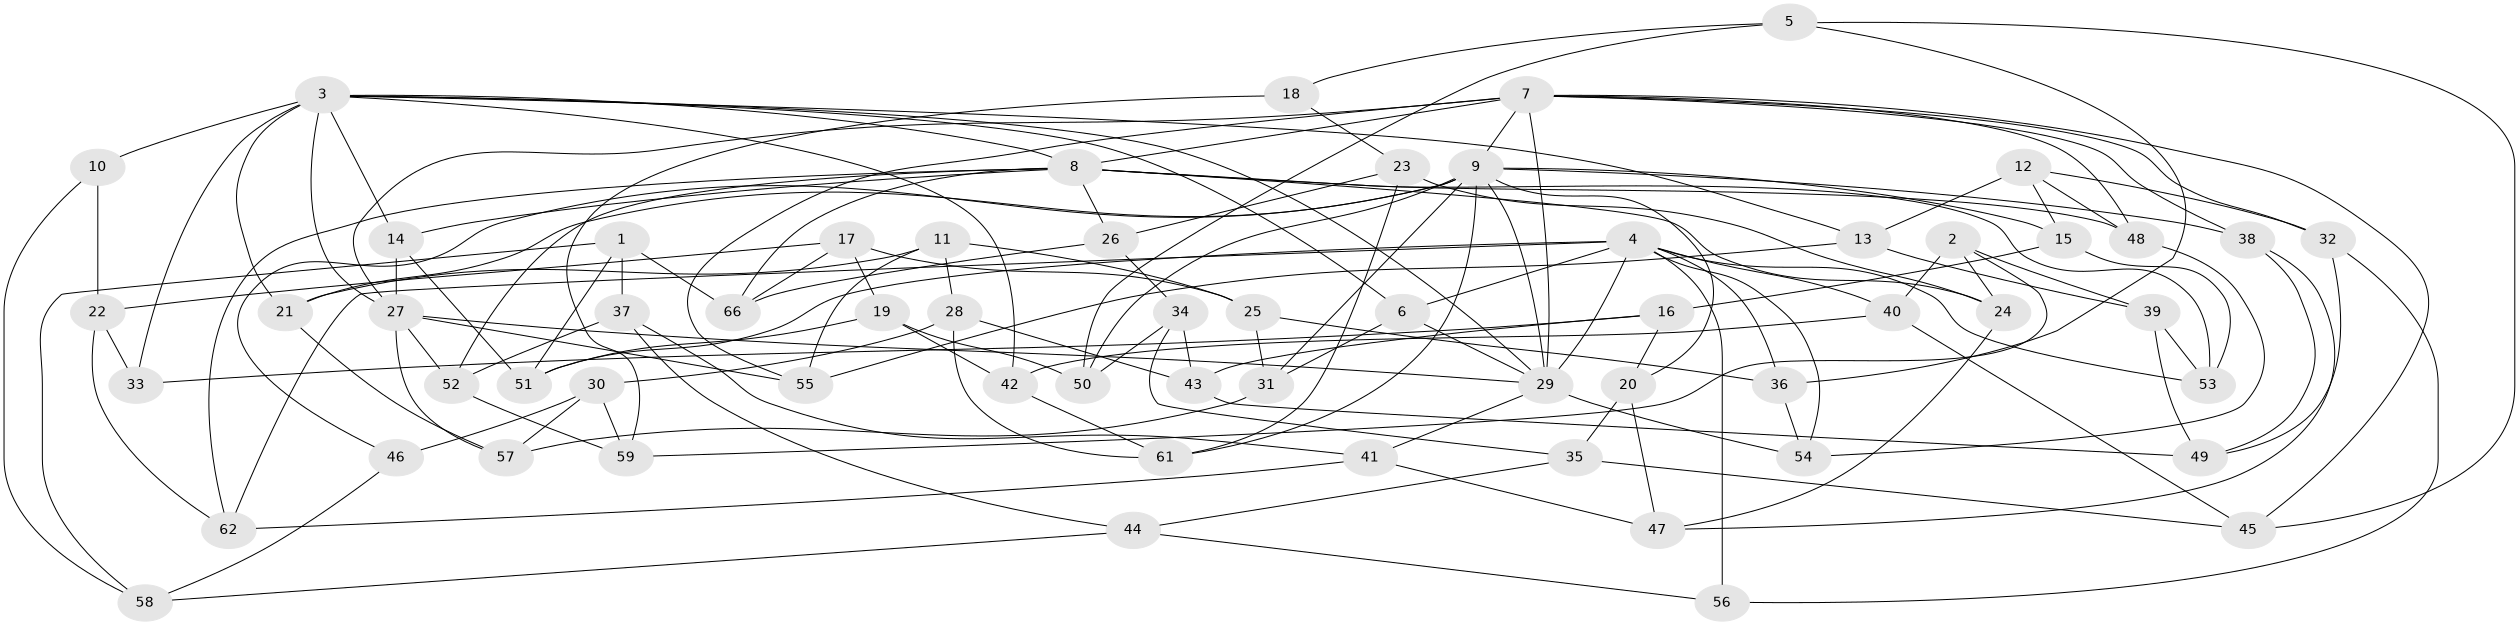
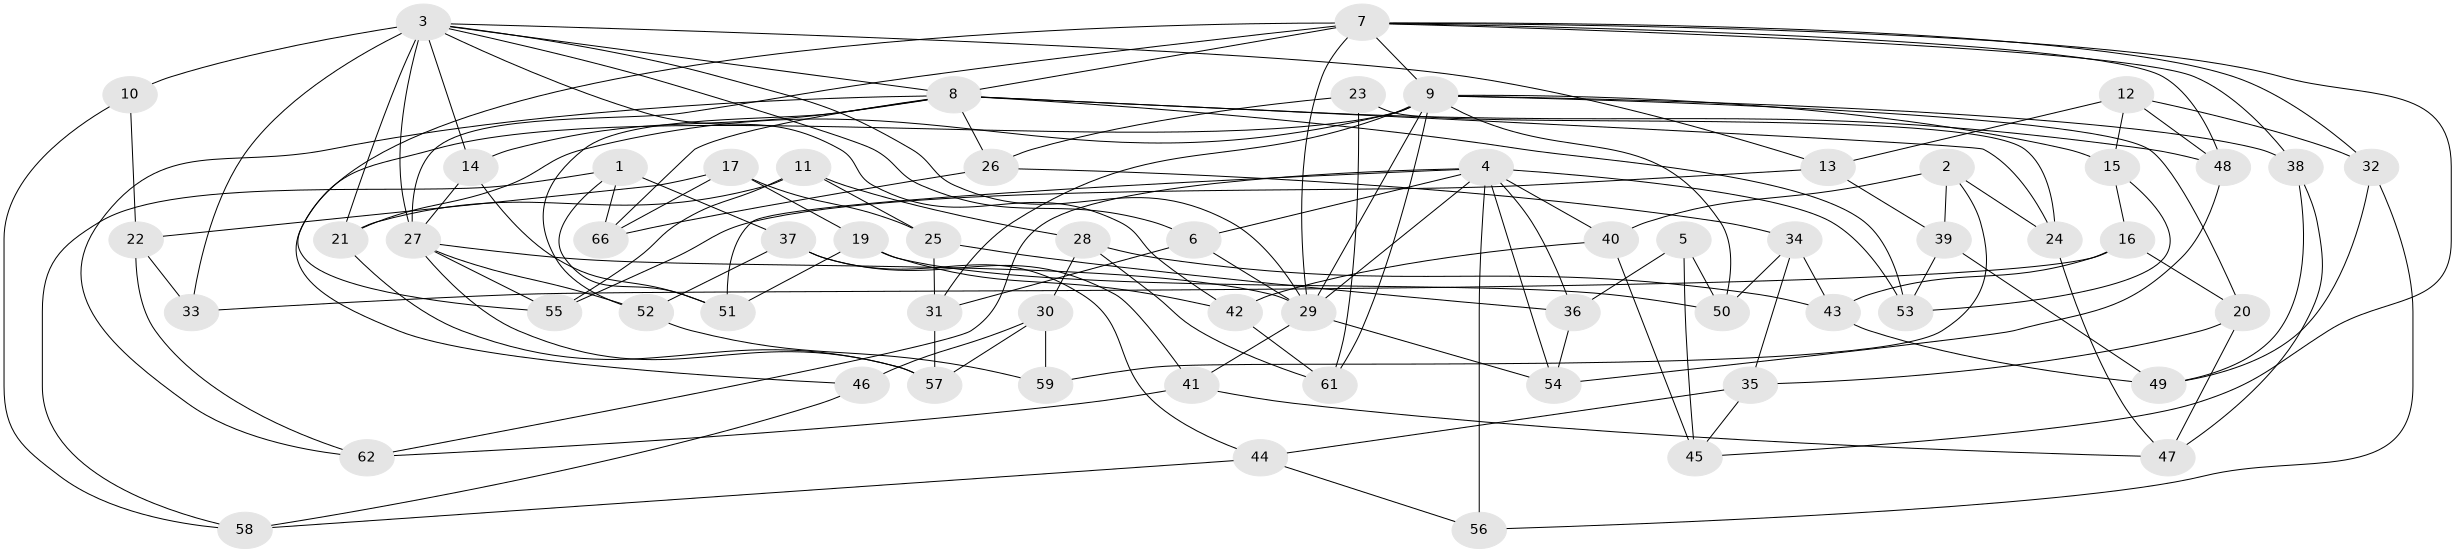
node "18": removed
